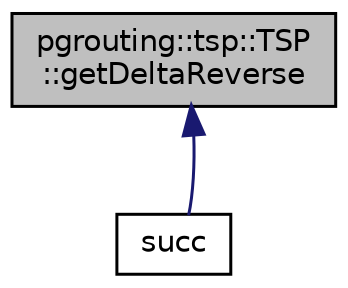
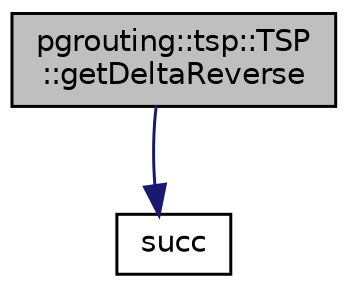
edge "succ" -> "pgrouting::tsp::TSP ::getDeltaReverse": reversed
